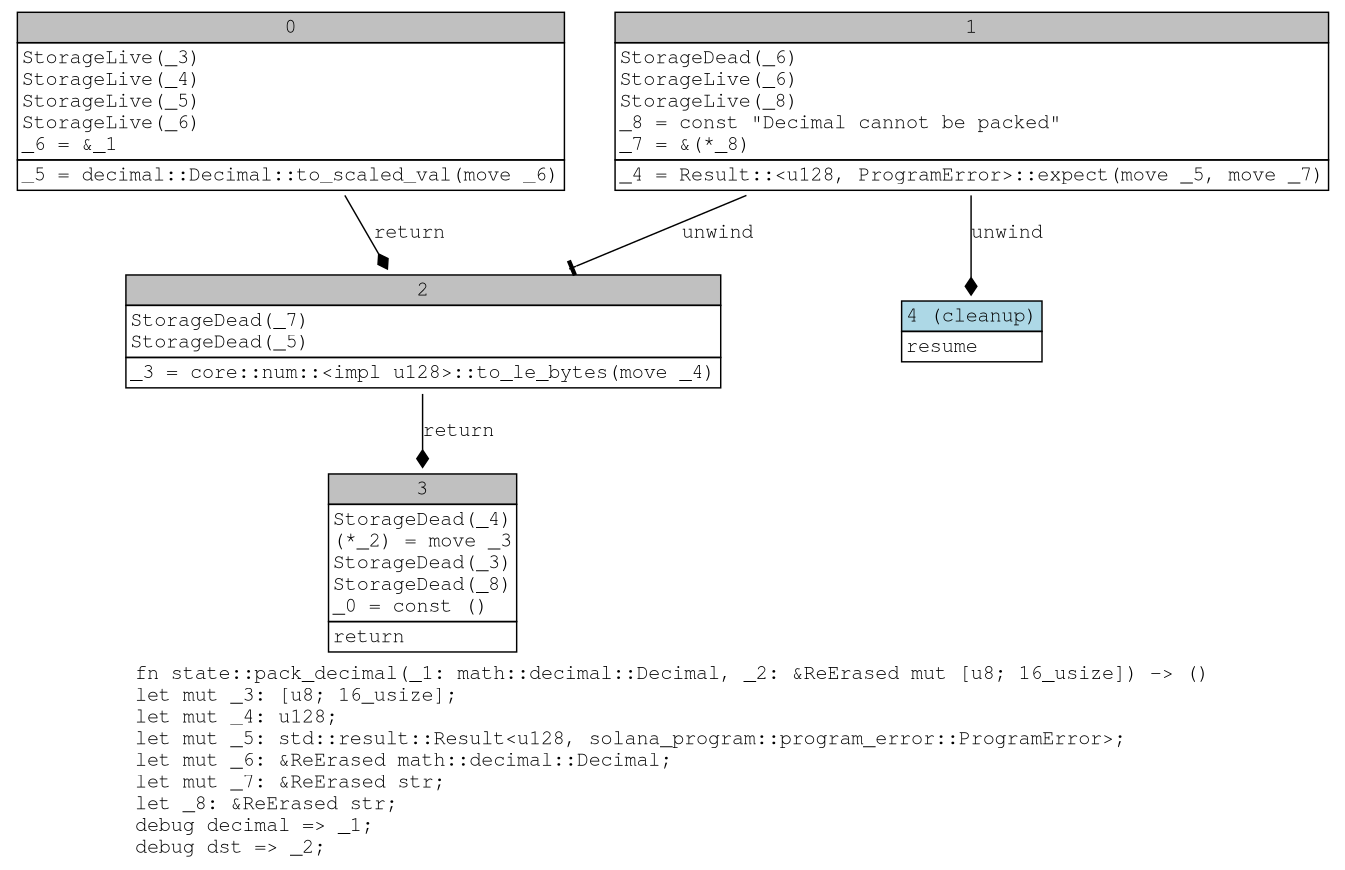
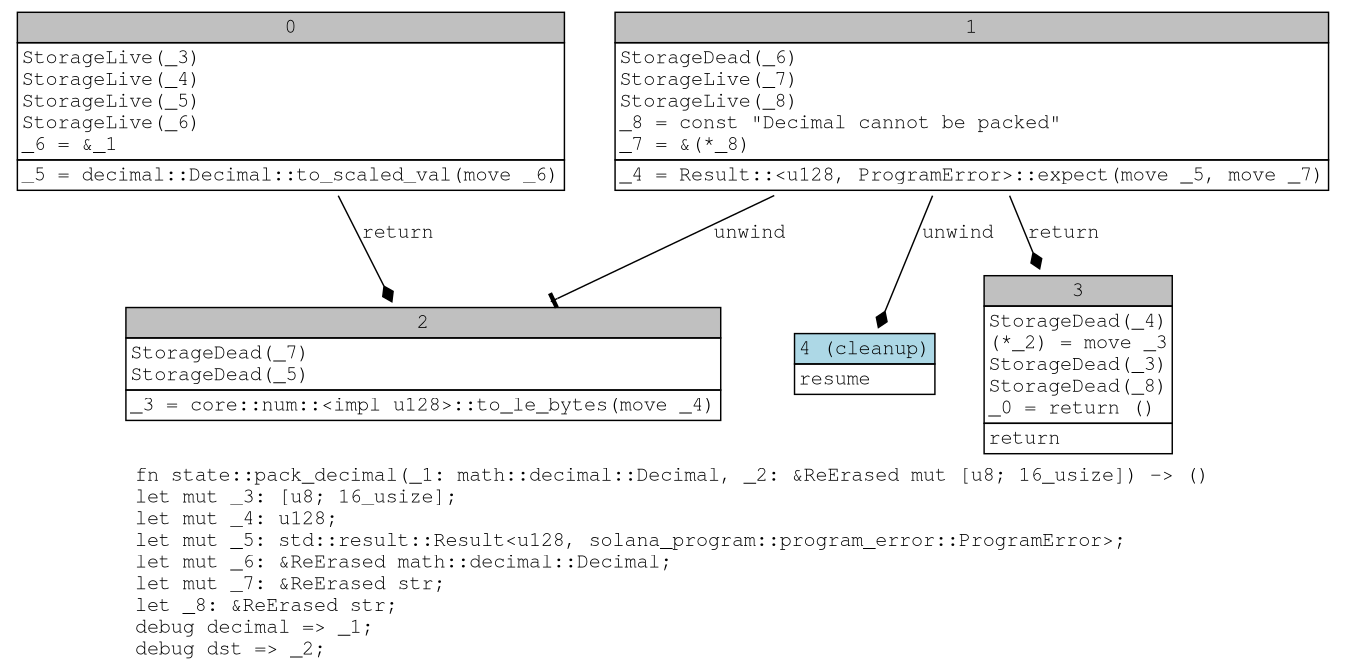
node "1": text "StorageLive(_6)" -> "StorageLive(_7)"
edge "2" -> "3": now "1" -> "3"
node "3": text "_0 = const ()" -> "_0 = return ()"
